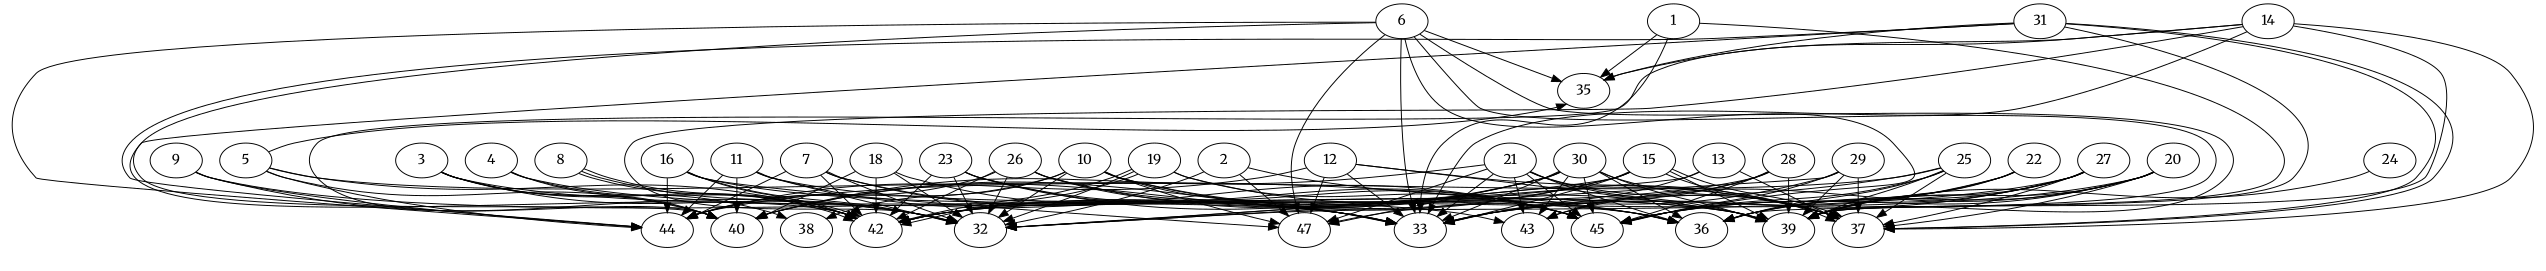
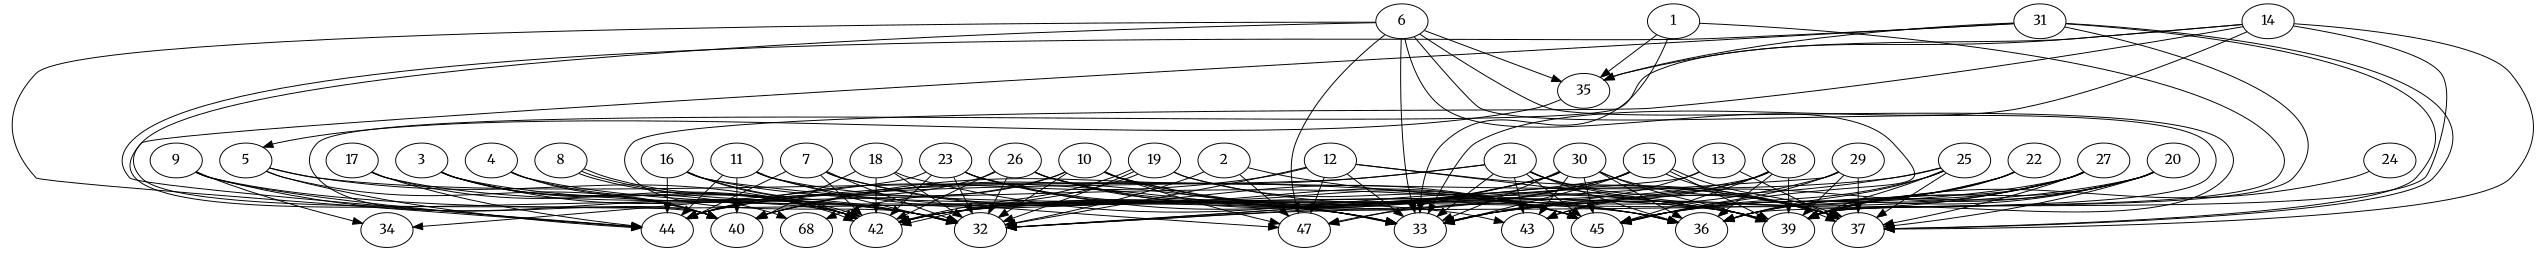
edge "5" -> "35": reversed
node "17": added
edge "28" -> "36": added
edge "21" -> "47": now "21" -> "44"
edge "12" -> "32": added
edge "18" -> "33": now "18" -> "39"
node "34": added
node "38": label "38" -> "68"
